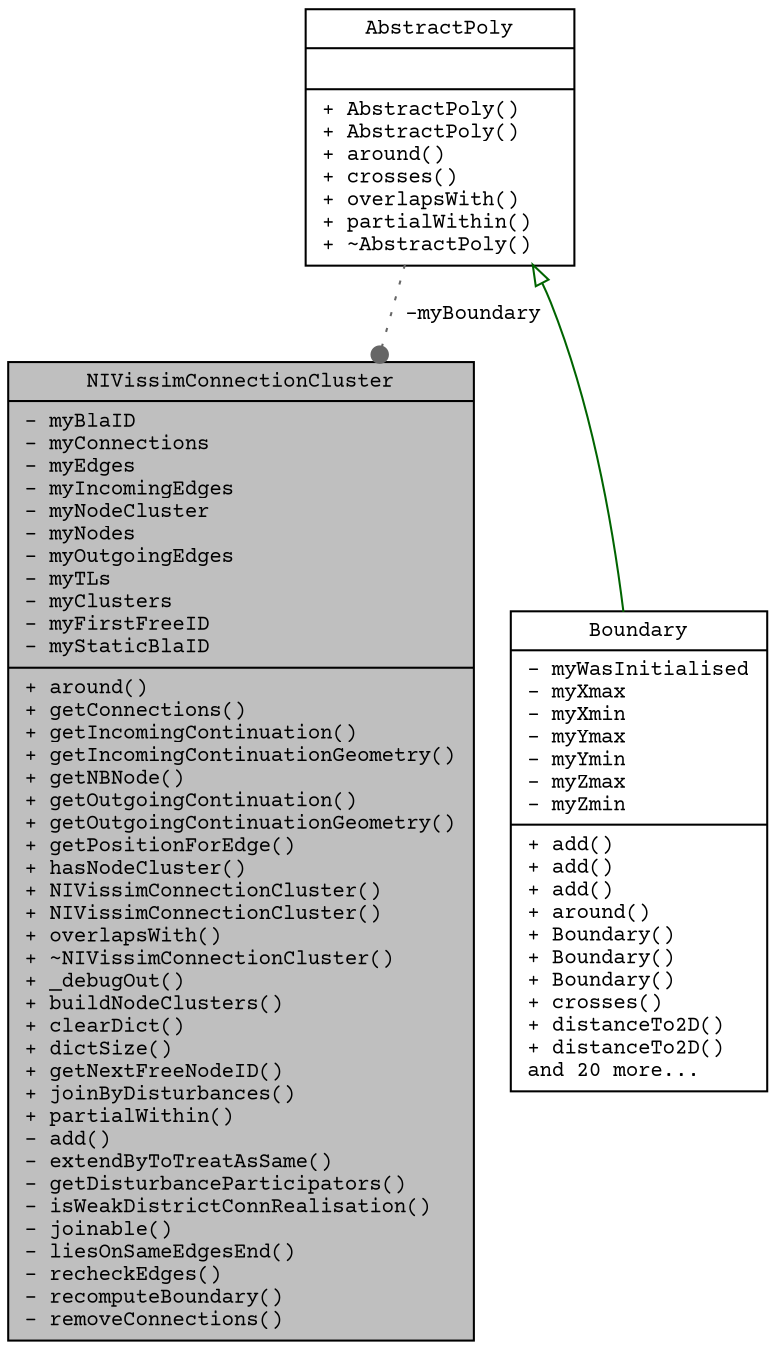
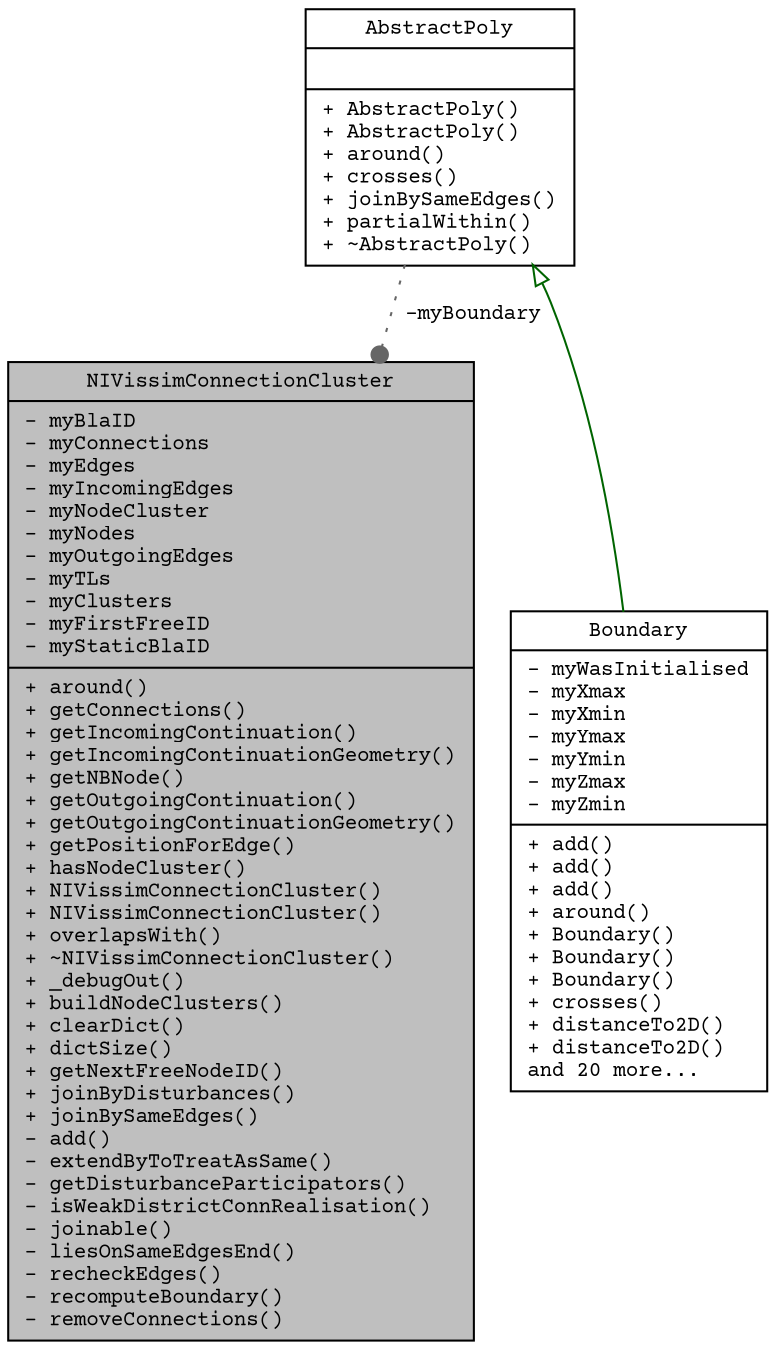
node "AbstractPoly": text "+ overlapsWith()" -> "+ joinBySameEdges()"
node "NIVissimConnectionCluster": text "+ partialWithin()" -> "+ joinBySameEdges()"
